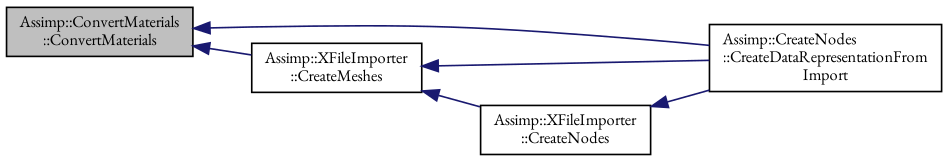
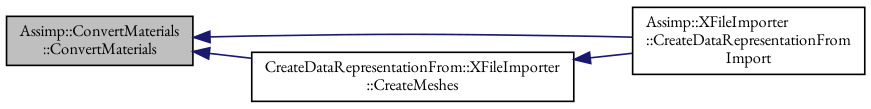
node "Assimp::CreateNodes ::CreateDataRepresentationFrom Import": label "Assimp::CreateNodes ::CreateDataRepresentationFrom Import" -> "Assimp::XFileImporter ::CreateDataRepresentationFrom Import"
node "Assimp::XFileImporter ::CreateMeshes": label "Assimp::XFileImporter ::CreateMeshes" -> "CreateDataRepresentationFrom::XFileImporter ::CreateMeshes"
node "Assimp::XFileImporter ::CreateNodes": removed
